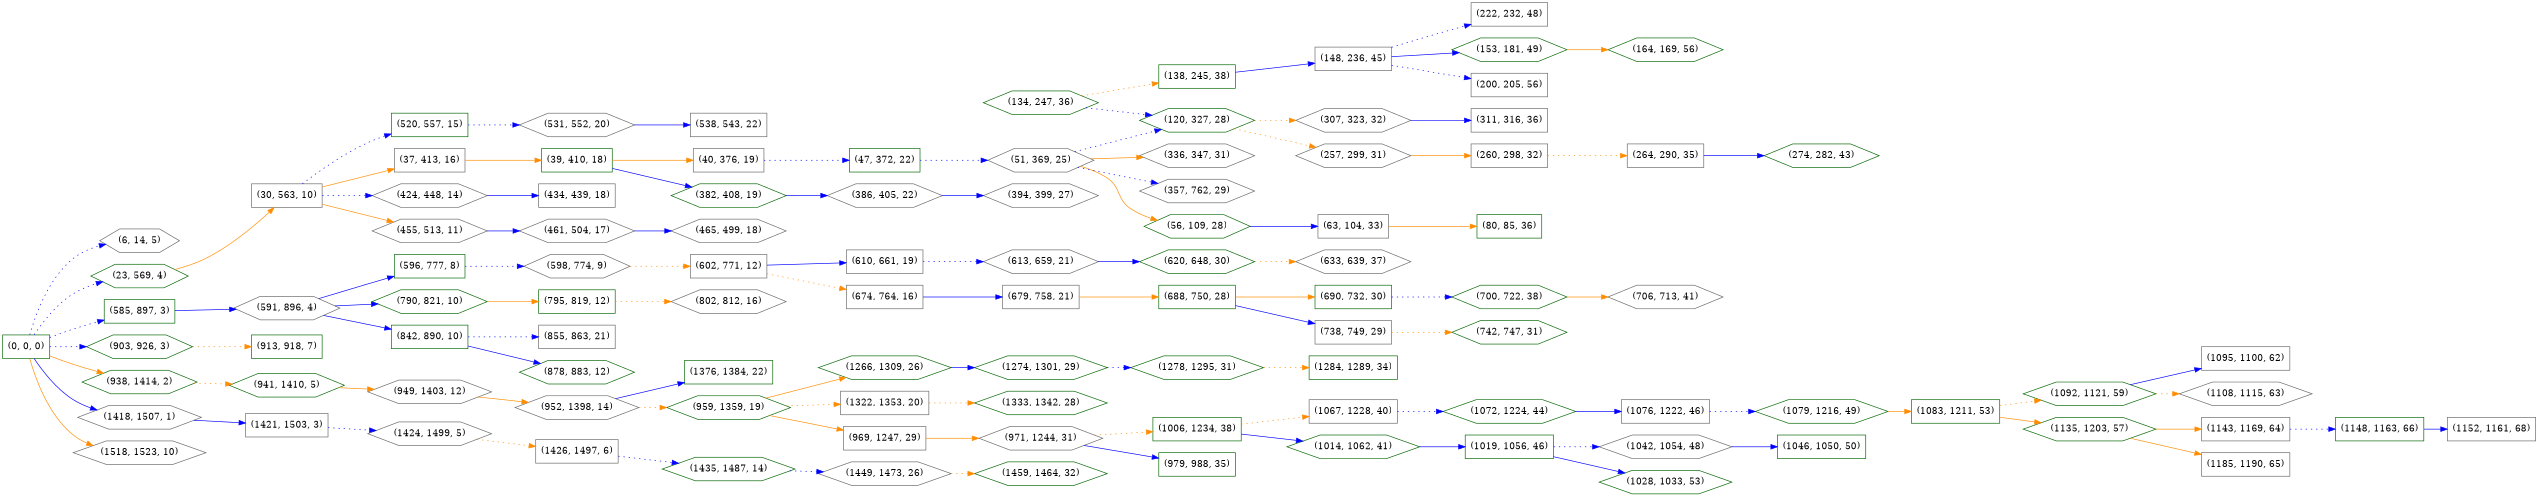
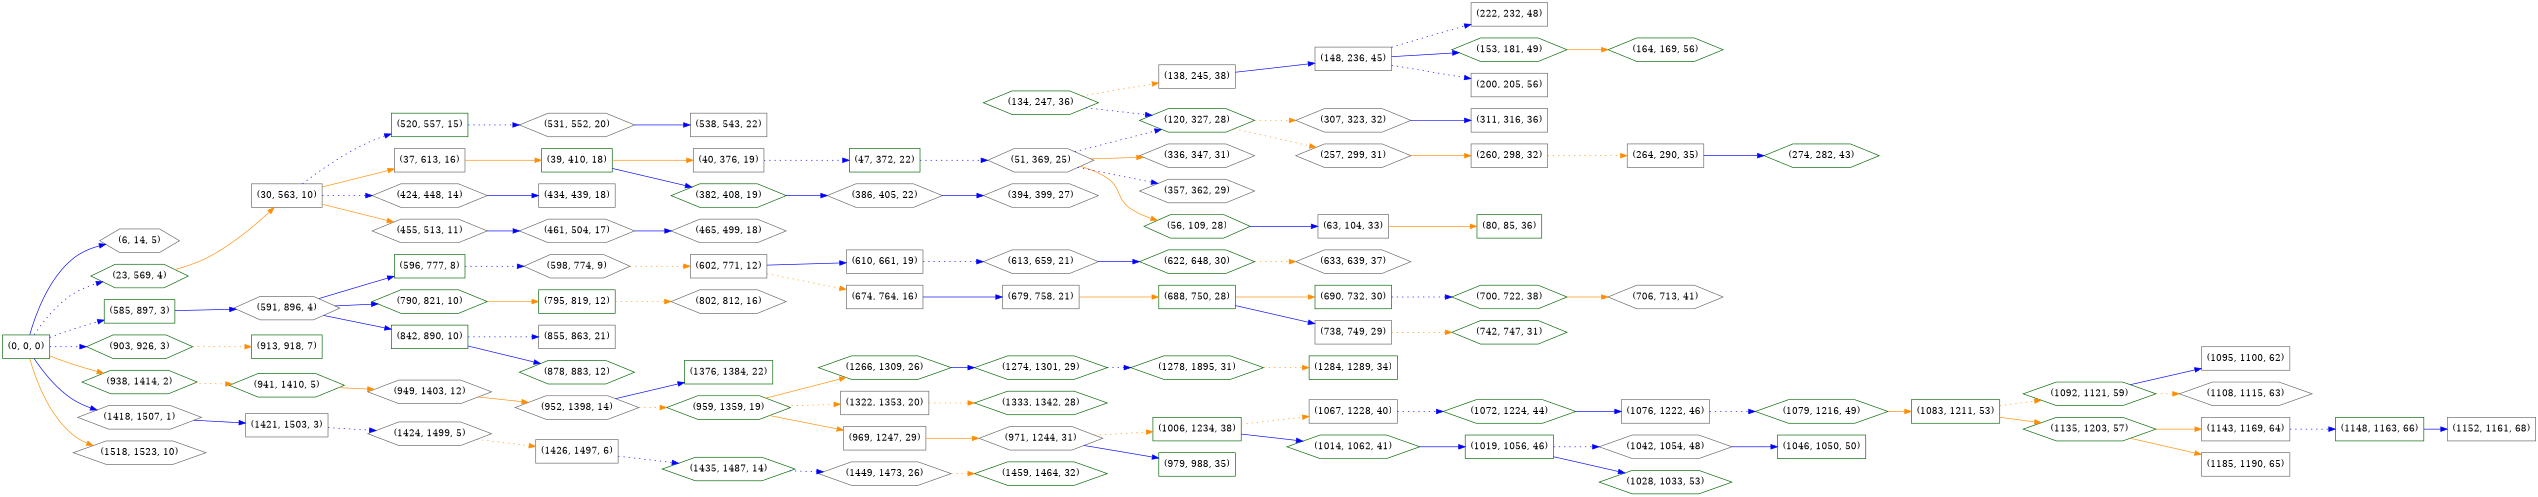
node "(138, 245, 38)": color darkgreen -> gray40
node "(37, 413, 16)": label "(37, 413, 16)" -> "(37, 613, 16)"
node "(357, 762, 29)": label "(357, 762, 29)" -> "(357, 362, 29)"
node "(620, 648, 30)": label "(620, 648, 30)" -> "(622, 648, 30)"
edge "(0, 0, 0)" -> "(6, 14, 5)": style dotted -> solid
node "(1278, 1295, 31)": label "(1278, 1295, 31)" -> "(1278, 1895, 31)"
